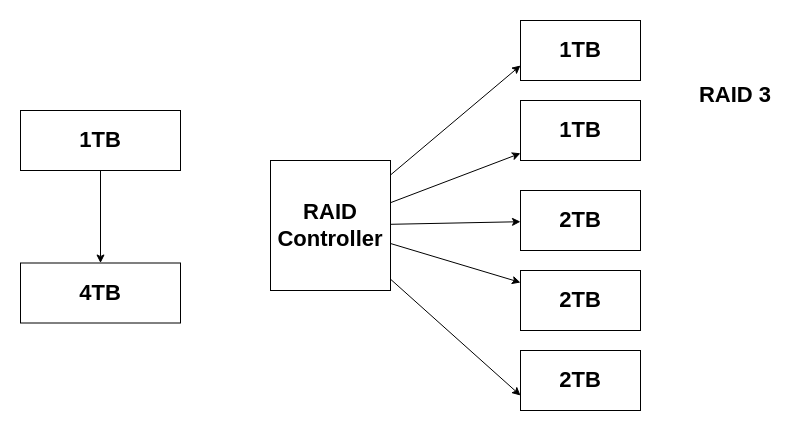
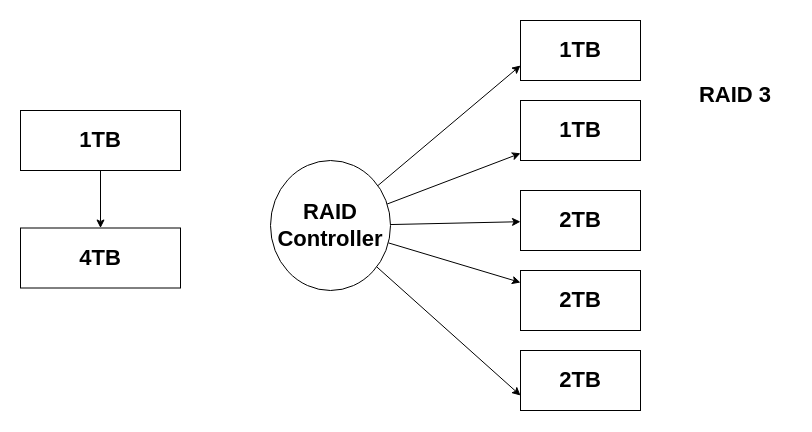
node "RAID Controller": shape rectangle -> ellipse
node "4TB": moved (101, 293) -> (101, 258)
